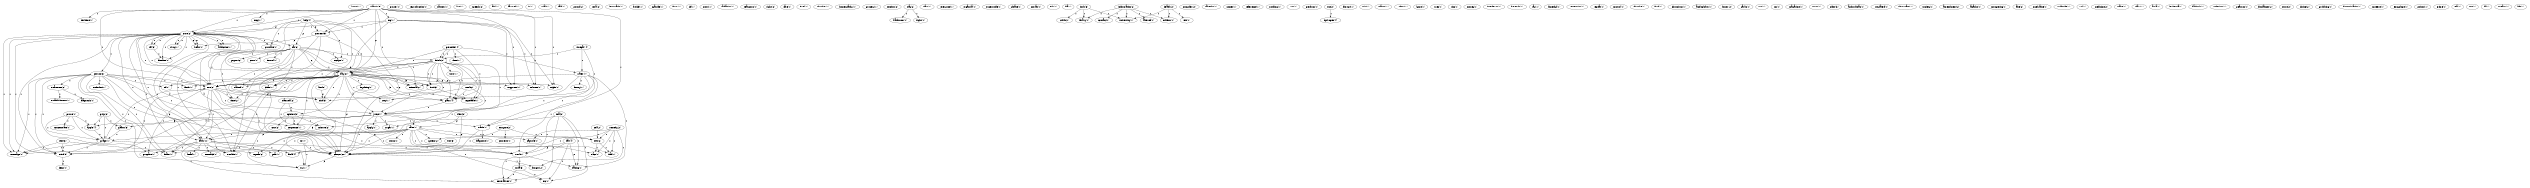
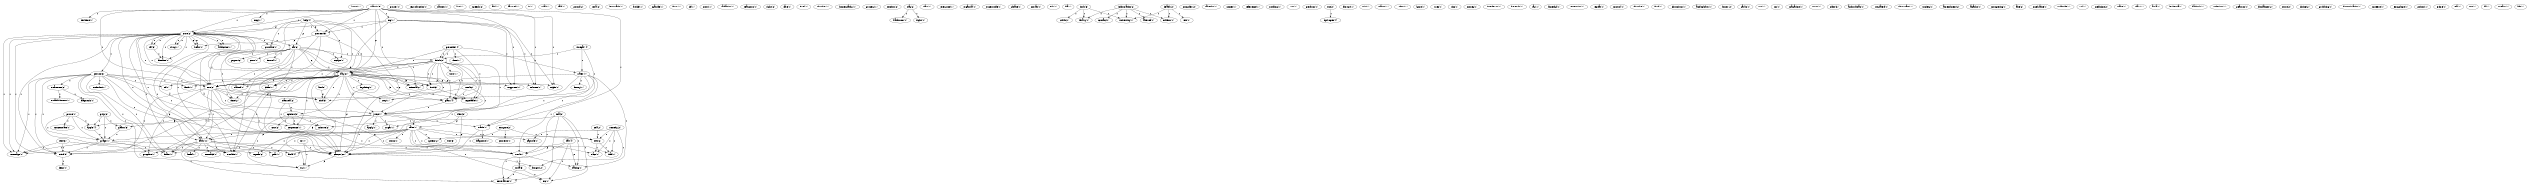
edge "grape(1)" -> "one(2)": now "grape(1)" -> "trouble(1)"
edge "remedy(2)" -> "cancer(20)": removed, label "1"
